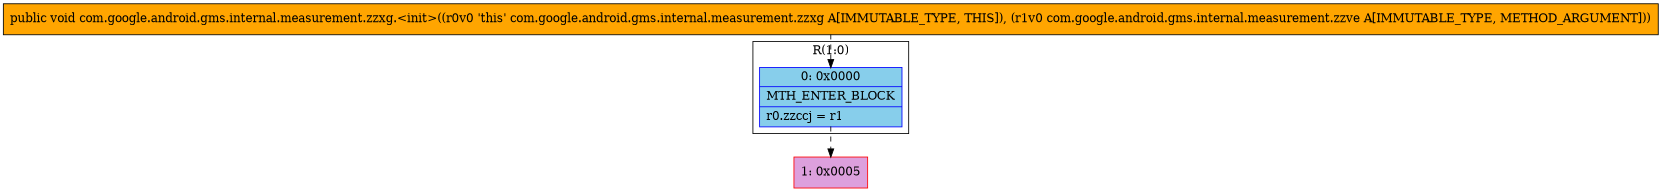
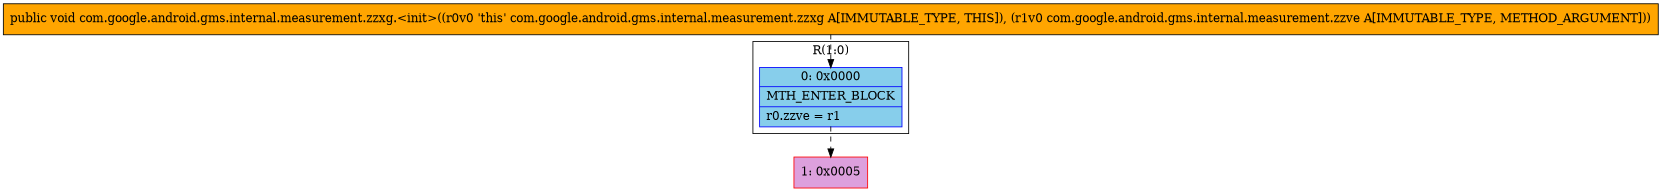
node "0: 0x0000": text "r0.zzccj = r1" -> "r0.zzve = r1"
